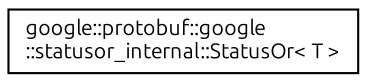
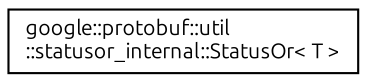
node "google::protobuf::google ::statusor_internal::StatusOr< T >": label "google::protobuf::google ::statusor_internal::StatusOr< T >" -> "google::protobuf::util ::statusor_internal::StatusOr< T >"
